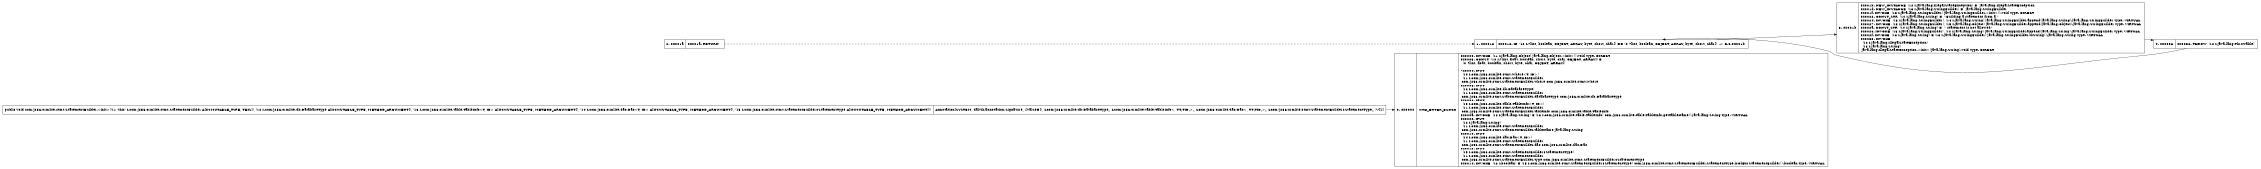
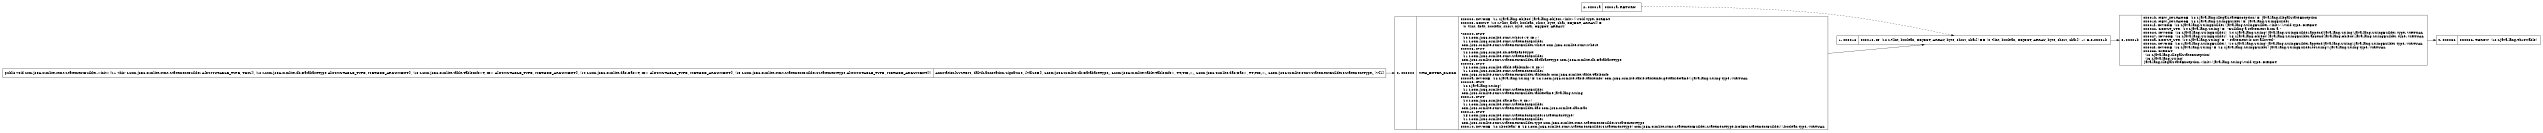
node "3: 0x001b": text "0x0033: INVOKE" -> "0x0033: DIRECT"
edge "4: 0x0036" -> "1: 0x0018": now "0: 0x0000" -> "1: 0x0018"
